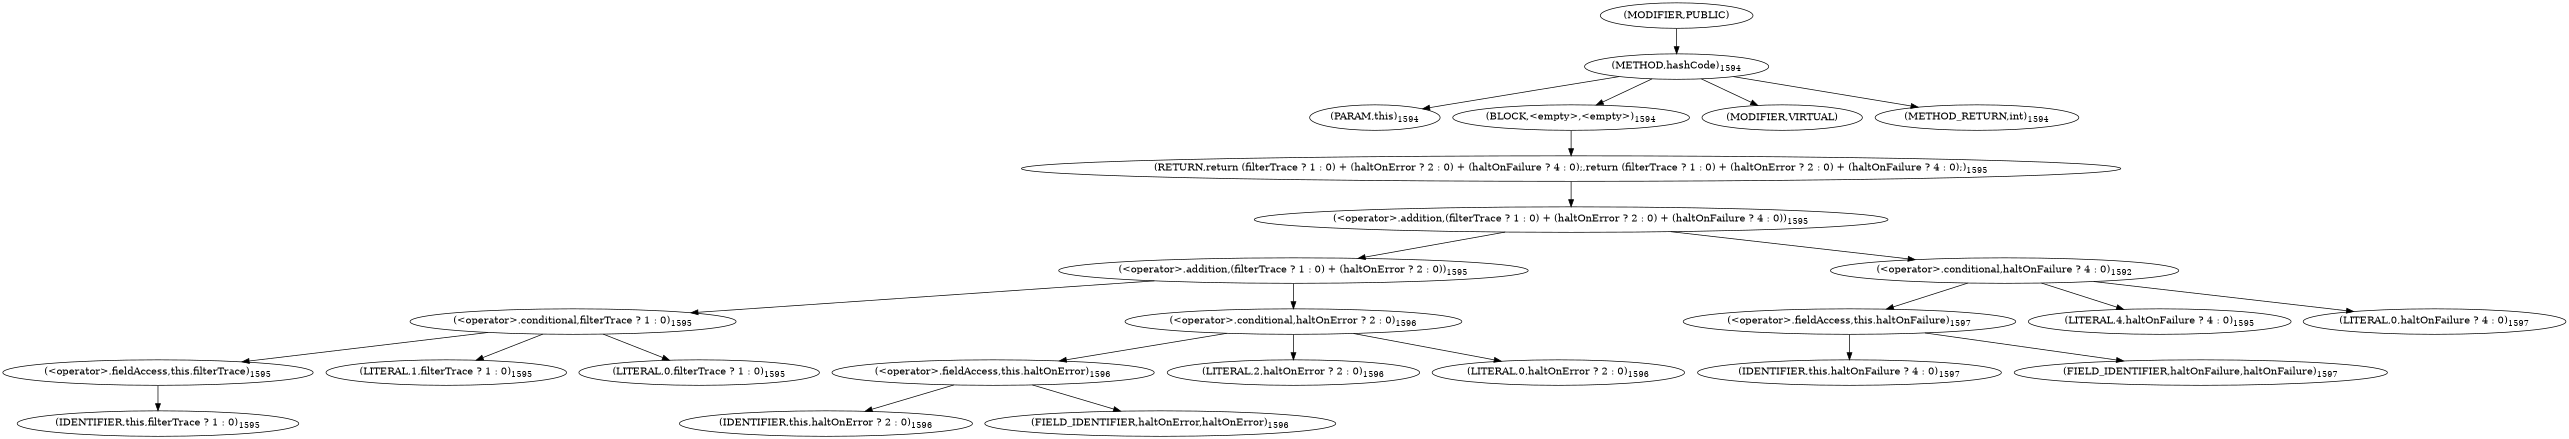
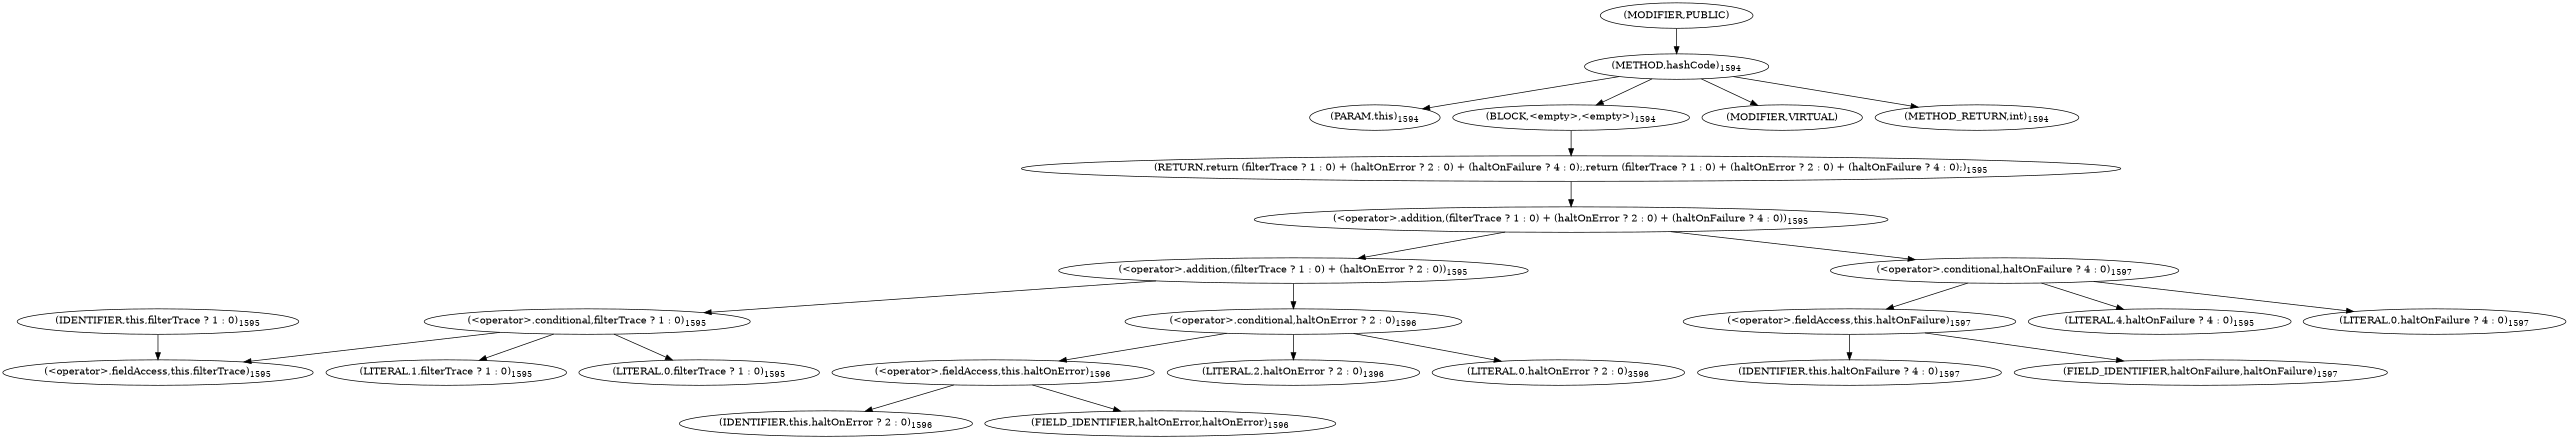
node "(<operator>.conditional,haltOnFailure ? 4 : 0)": text "1592" -> "1597"
node "(LITERAL,2,haltOnError ? 2 : 0)": text "1596" -> "1396"
node "(LITERAL,0,haltOnError ? 2 : 0)": text "1596" -> "3596"
edge "(<operator>.fieldAccess,this.filterTrace)" -> "(IDENTIFIER,this,filterTrace ? 1 : 0)": reversed
